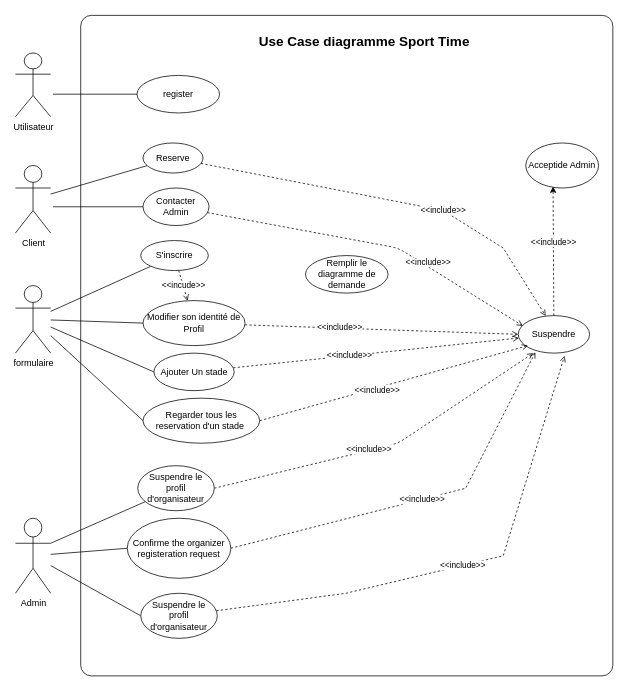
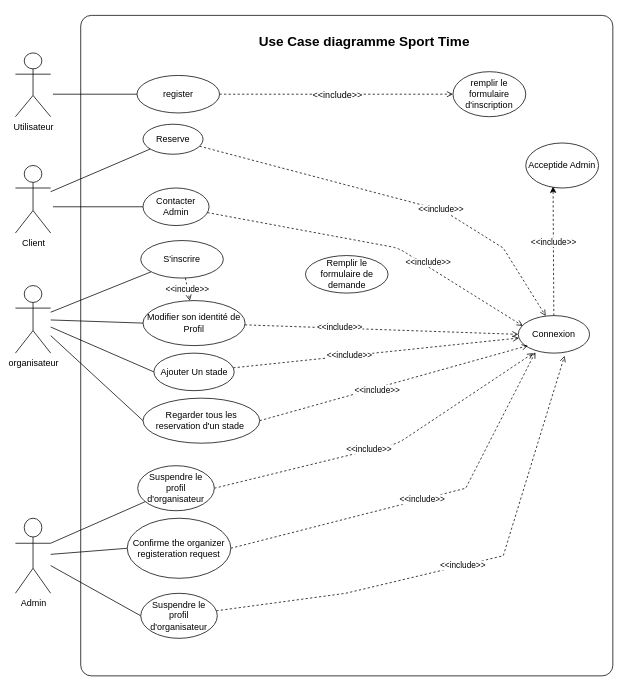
edge "register" -> "remplir le formulaire d'inscription": added, label "<<include>>"
node "remplir le formulaire d'inscription": added
node "Reserve": moved (173, 158) -> (173, 139)
node "S'inscrire": size 68x30 -> 83x38
node "Remplir le diagramme de demande": label "Remplir le diagramme de demande" -> "Remplir le formulaire de demande"
node "Suspendre": label "Suspendre" -> "Connexion"
node "formulaire": label "formulaire" -> "organisateur"
